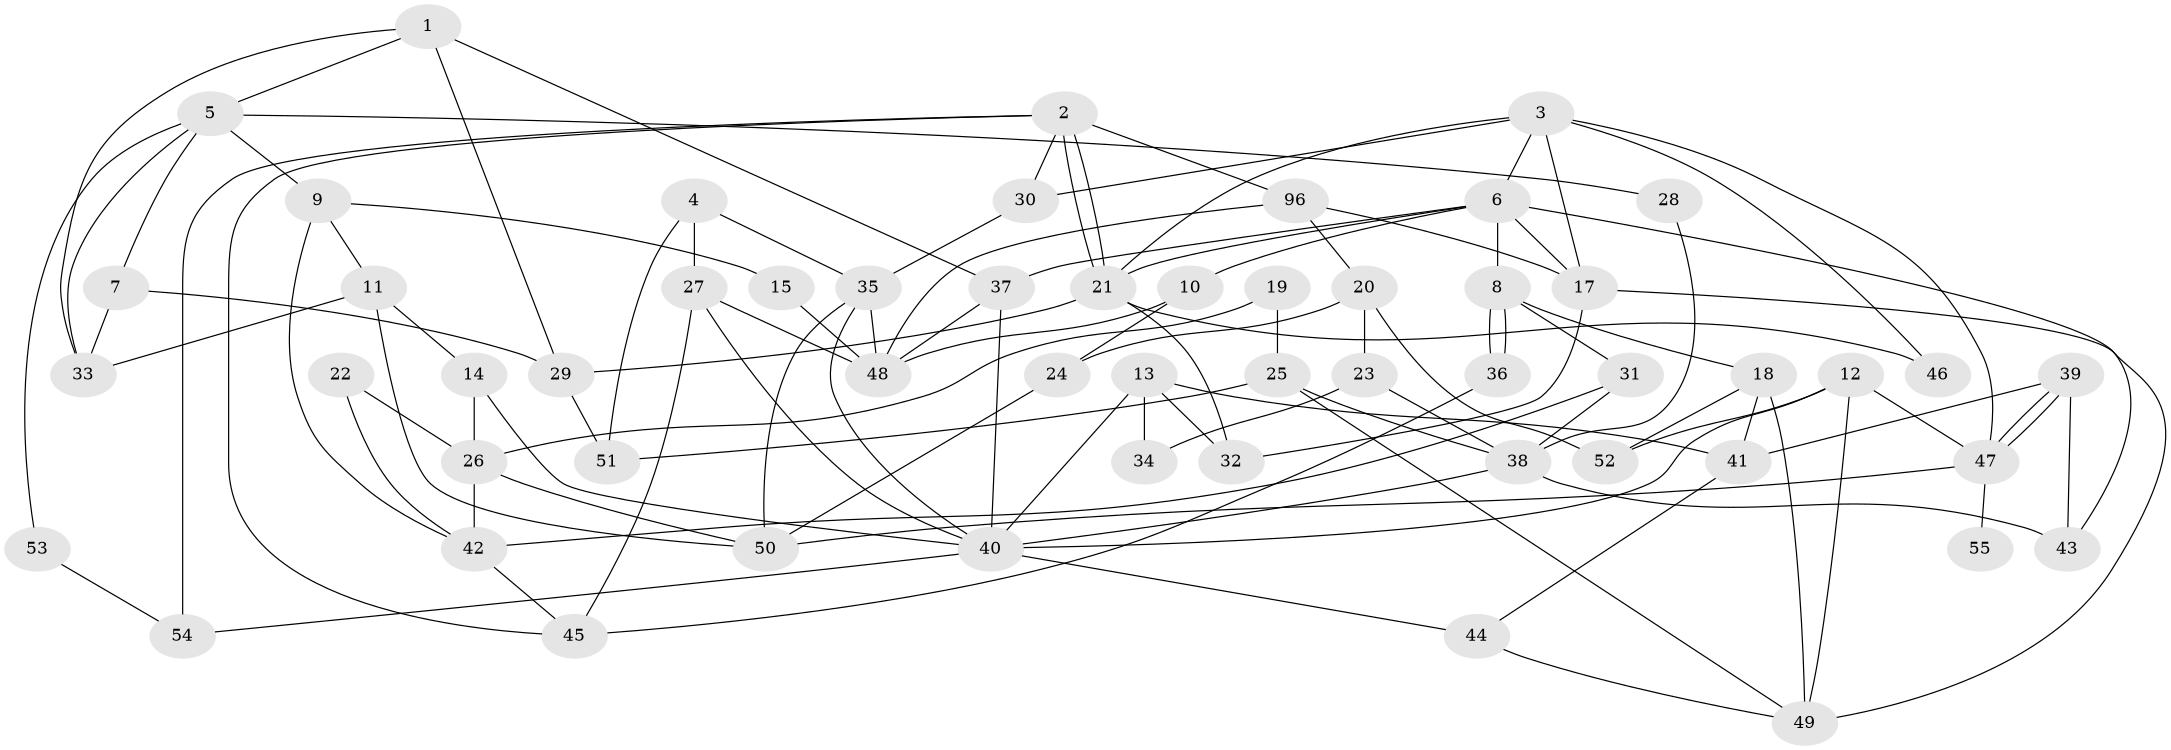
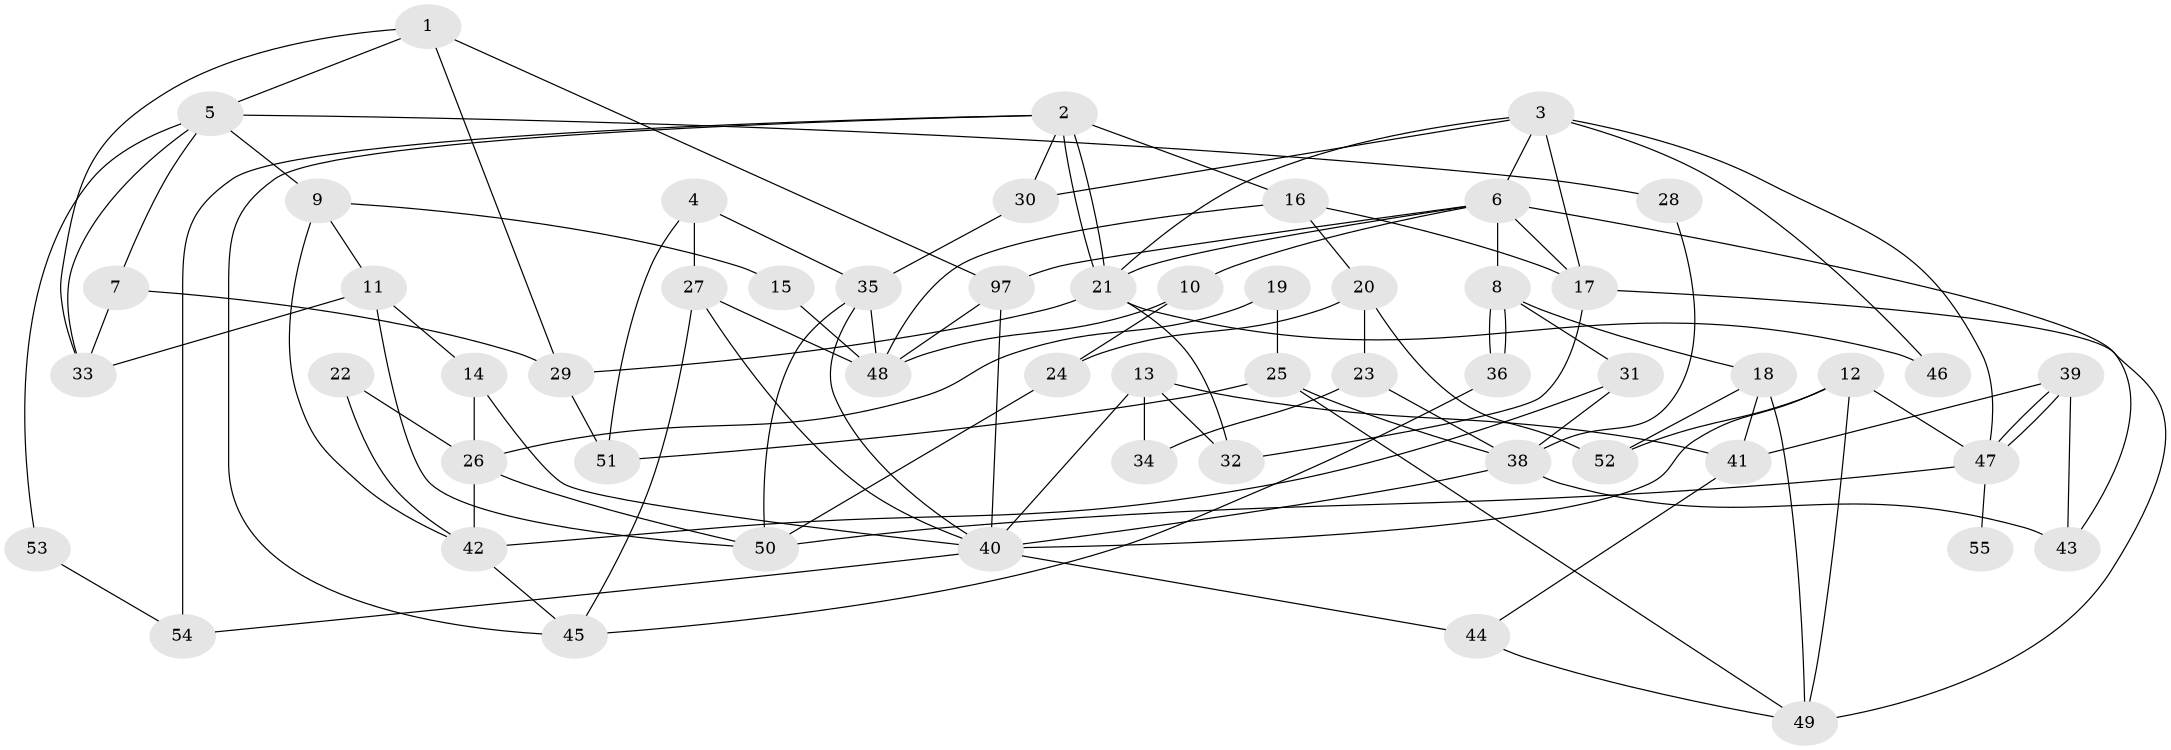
node "96": label "96" -> "16"
node "37": label "37" -> "97"
